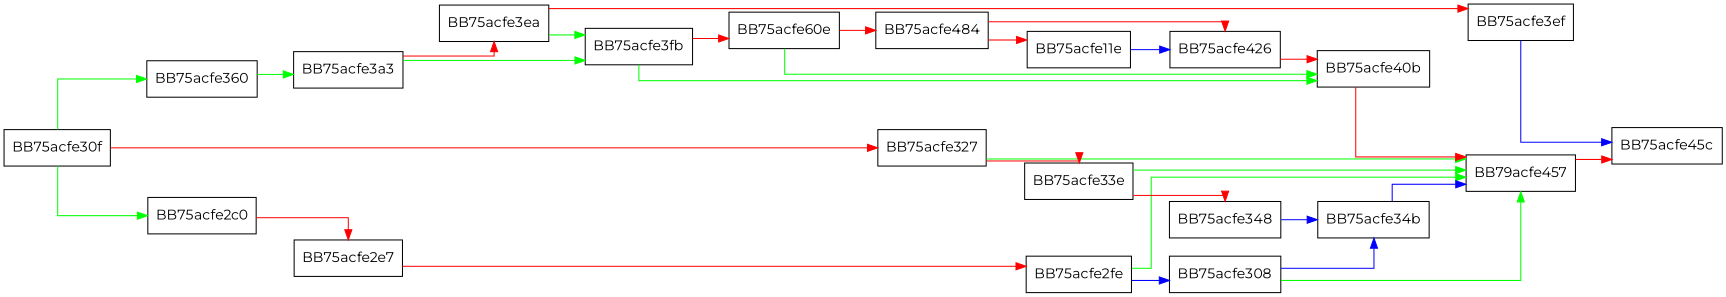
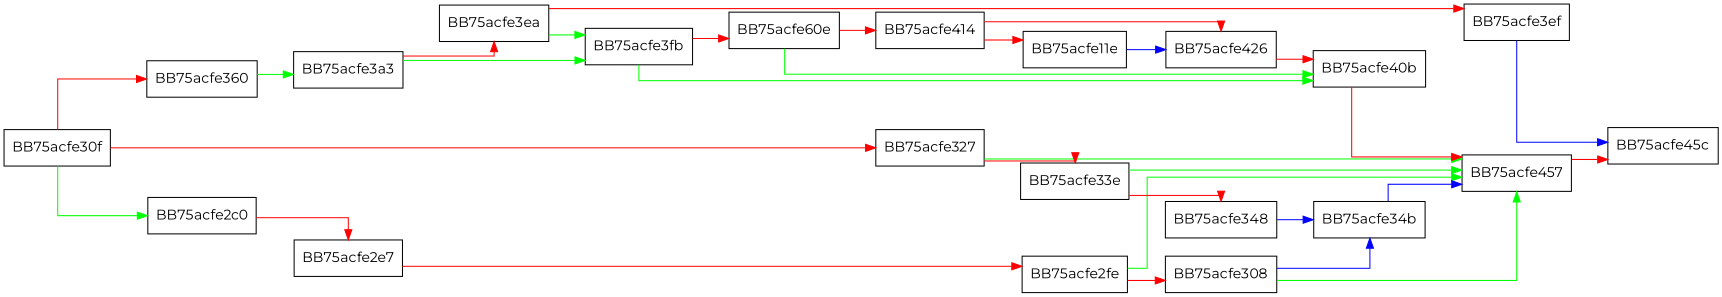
node "BB75acfe484": label "BB75acfe484" -> "BB75acfe414"
edge "BB75acfe30f" -> "BB75acfe360": color green -> red
node "BB79acfe457": label "BB79acfe457" -> "BB75acfe457"
edge "BB75acfe2fe" -> "BB75acfe308": color blue -> red
